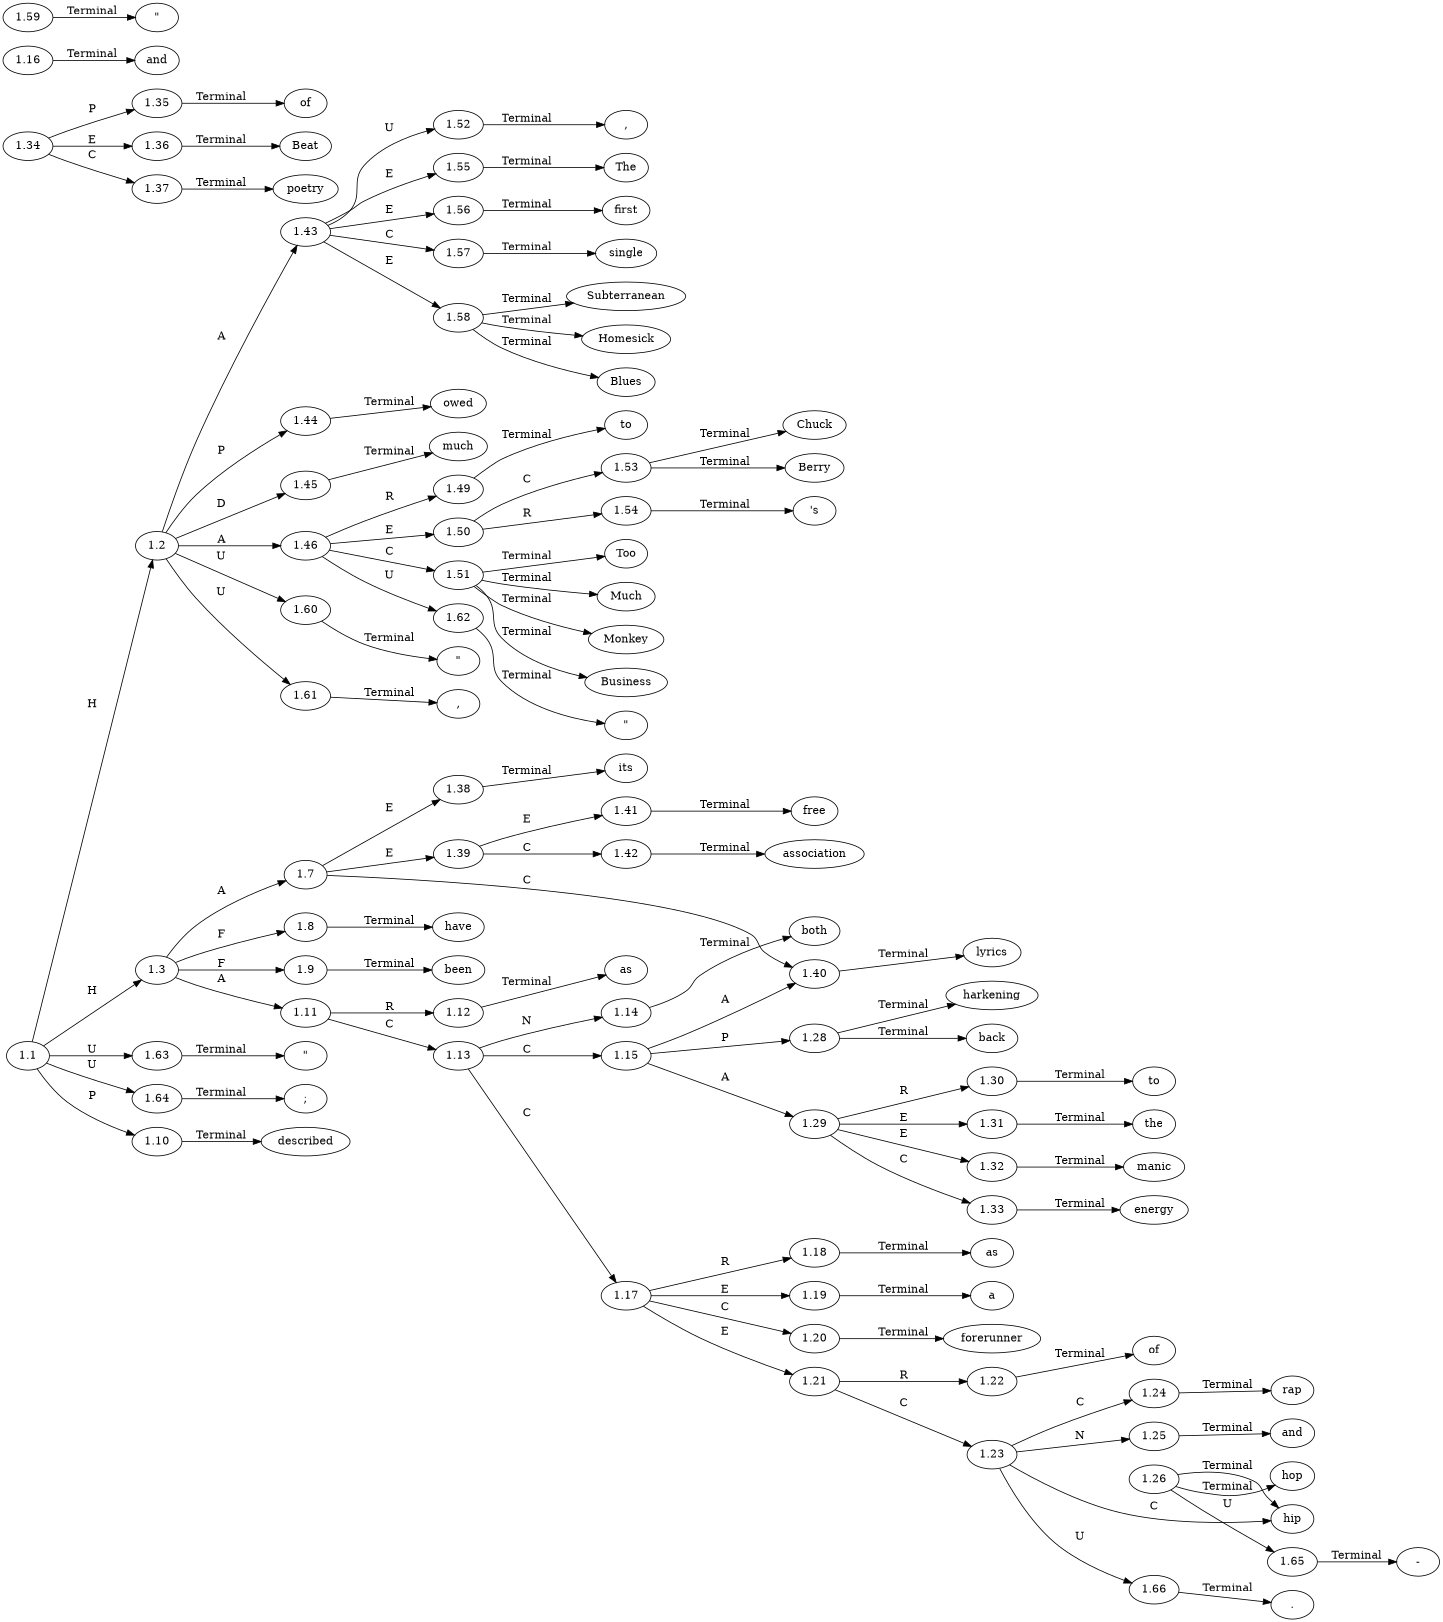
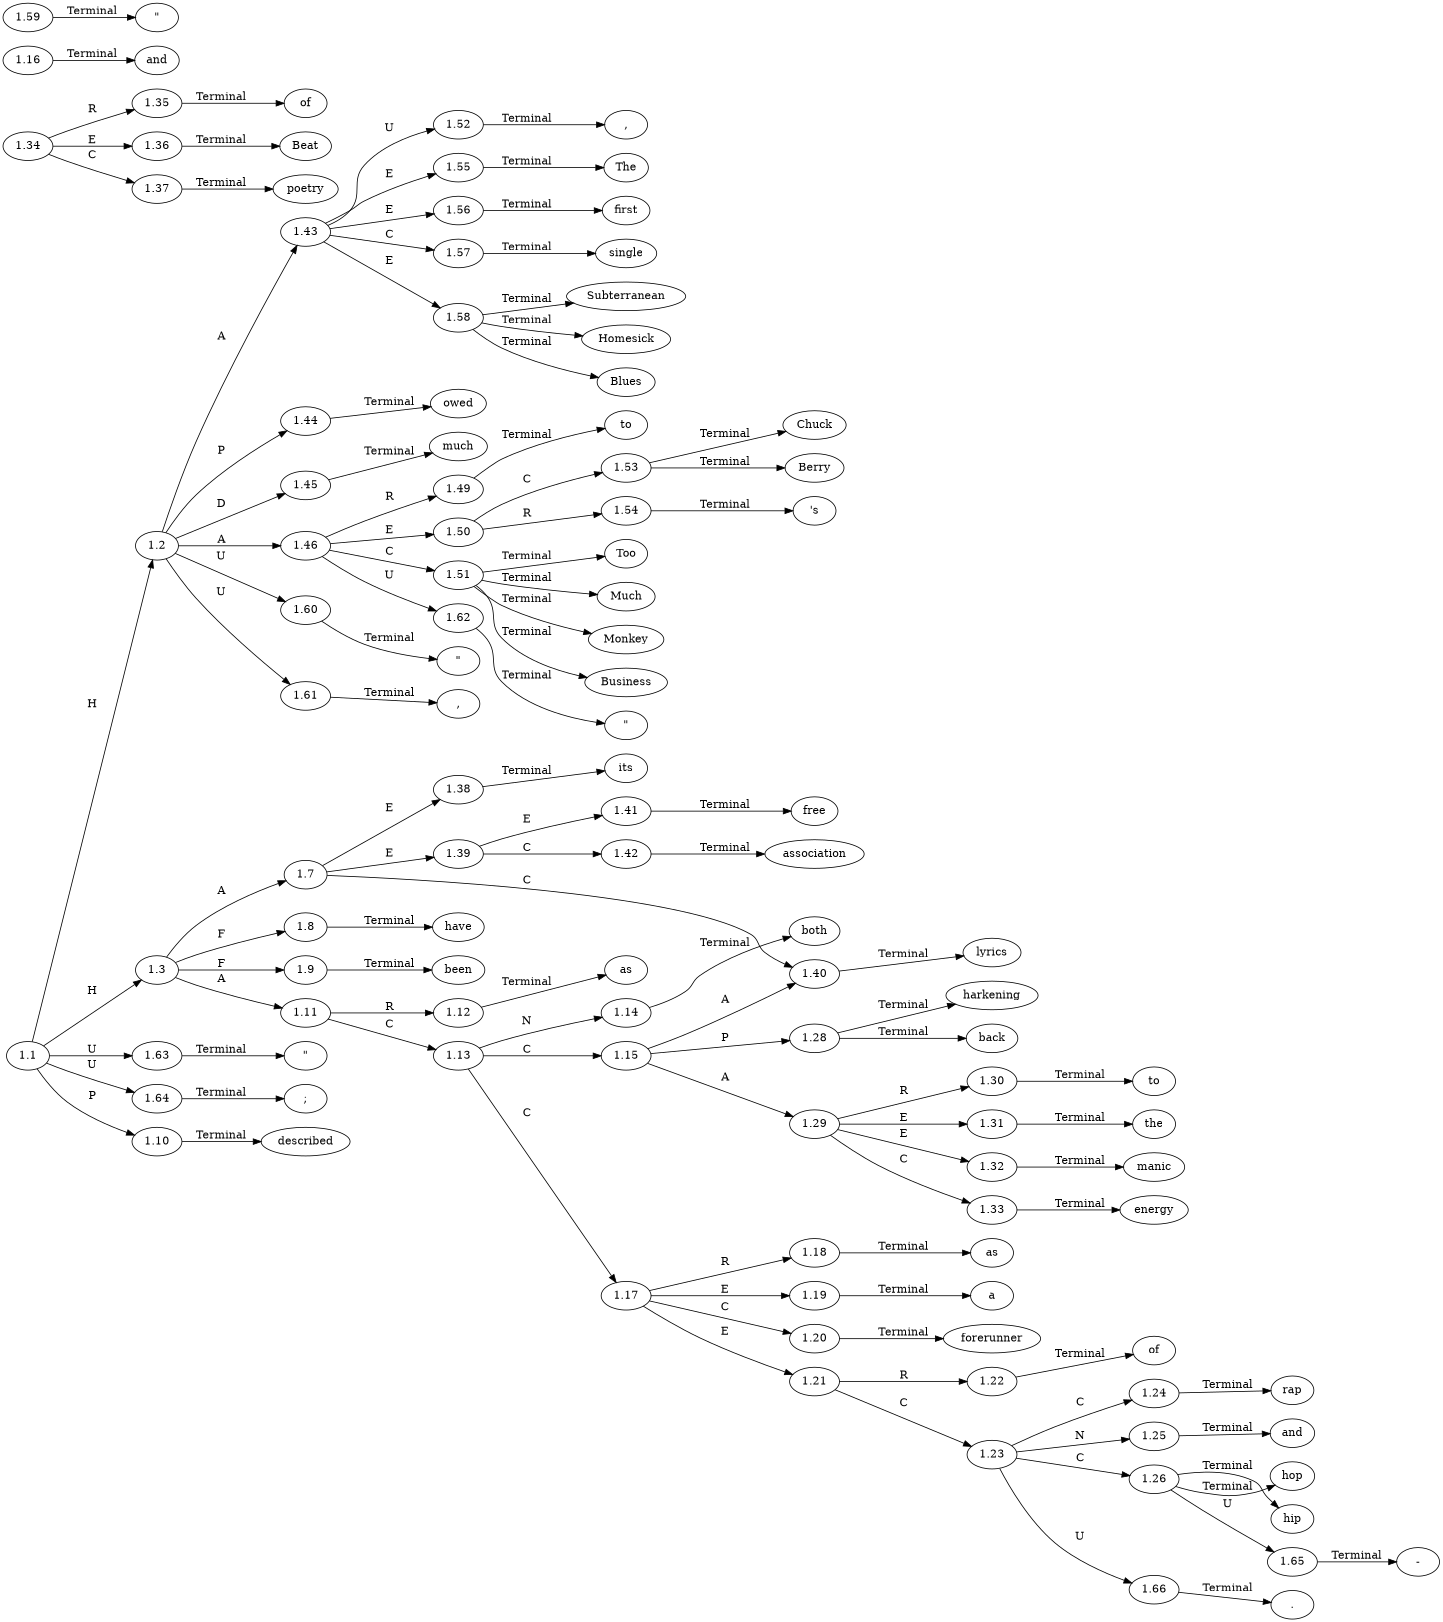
edge "1.34" -> "1.35": label "P" -> "R"
edge "1.23" -> "hip": now "1.23" -> "1.26"
